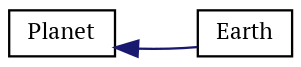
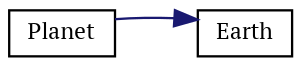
edge "Earth" -> "Planet": reversed
